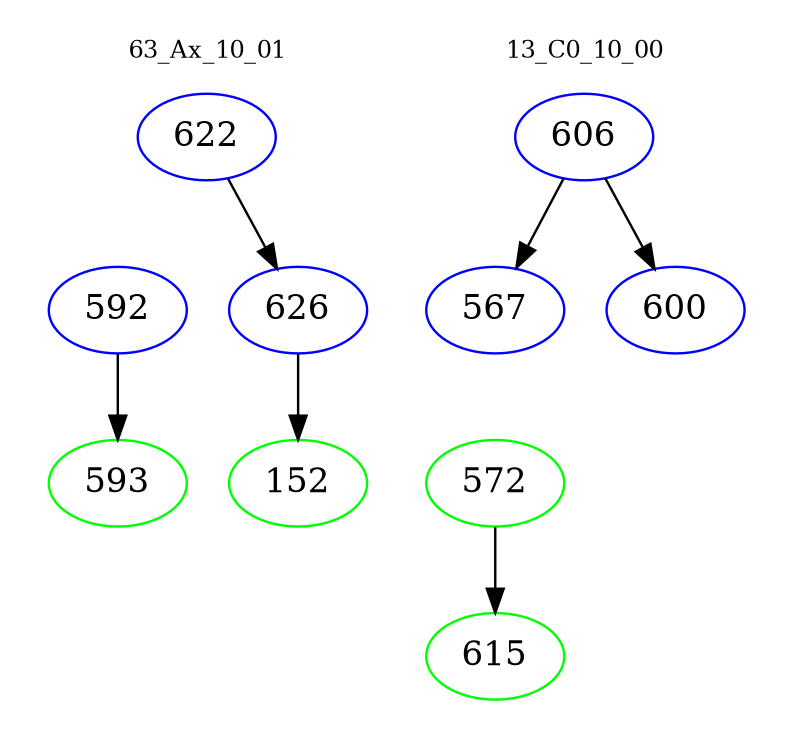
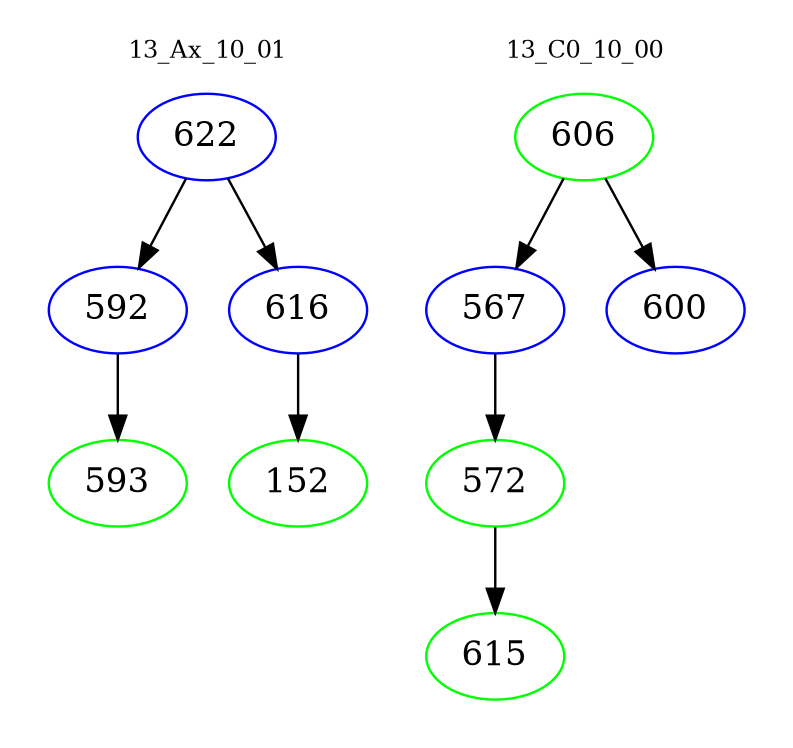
cluster "63_Ax_10_01": label "63_Ax_10_01" -> "13_Ax_10_01"
node "606": color blue -> green
edge "622" -> "592": added
node "626": label "626" -> "616"
edge "567" -> "572": added
